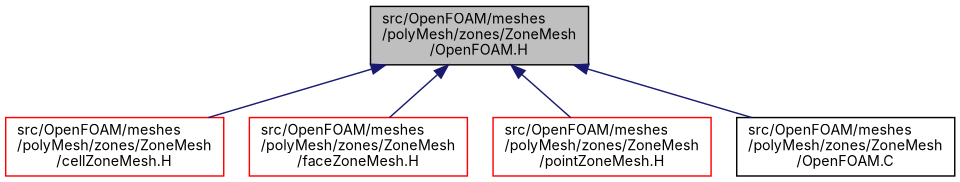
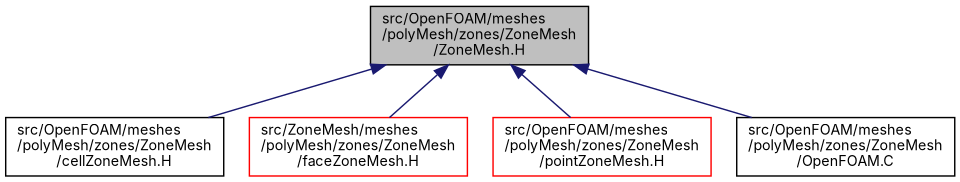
node "src/OpenFOAM/meshes /polyMesh/zones/ZoneMesh /OpenFOAM.H": label "src/OpenFOAM/meshes /polyMesh/zones/ZoneMesh /OpenFOAM.H" -> "src/OpenFOAM/meshes /polyMesh/zones/ZoneMesh /ZoneMesh.H"
node "src/OpenFOAM/meshes /polyMesh/zones/ZoneMesh /cellZoneMesh.H": color red -> black
node "src/OpenFOAM/meshes /polyMesh/zones/ZoneMesh /faceZoneMesh.H": label "src/OpenFOAM/meshes /polyMesh/zones/ZoneMesh /faceZoneMesh.H" -> "src/ZoneMesh/meshes /polyMesh/zones/ZoneMesh /faceZoneMesh.H"
